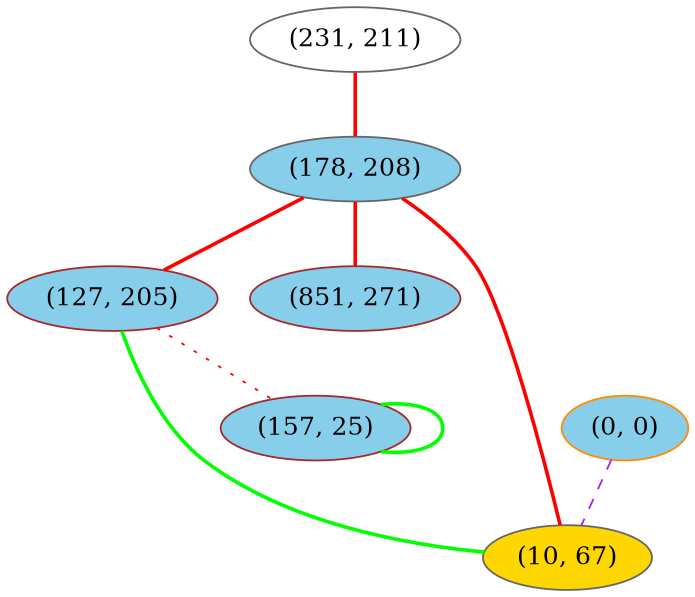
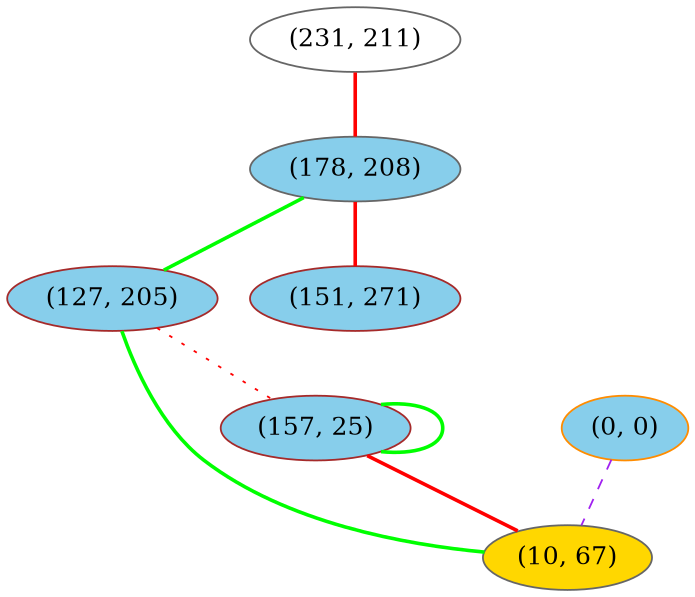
edge "(178, 208)" -- "(127, 205)": color red -> green
node "(851, 271)": label "(851, 271)" -> "(151, 271)"
edge "(178, 208)" -- "(10, 67)": now "(157, 25)" -- "(10, 67)"
